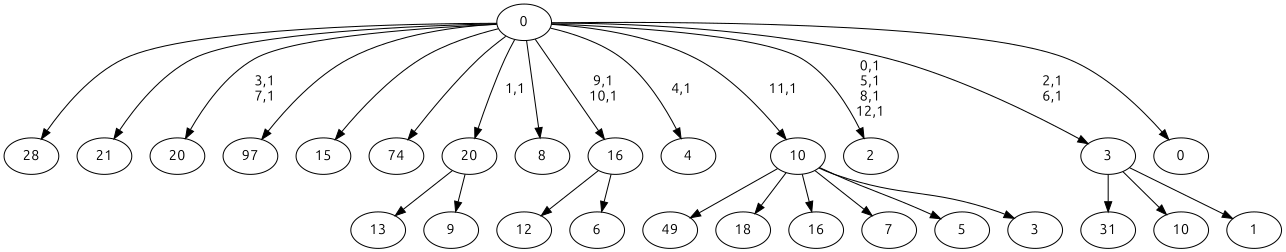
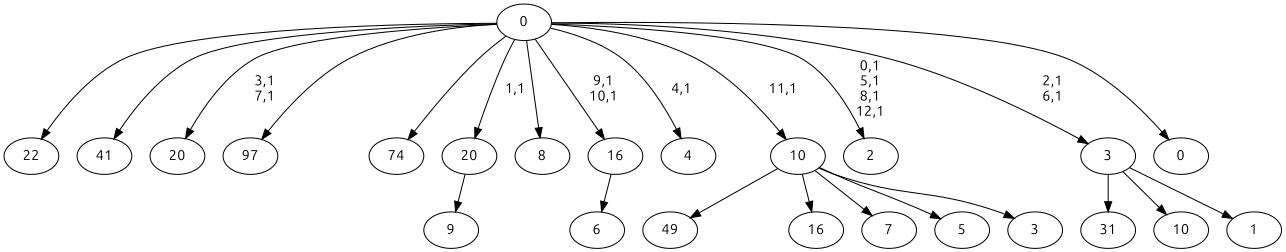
node "28": label "28" -> "22"
node "21": label "21" -> "41"
node "15": removed
node "13": removed
node "12": removed
node "18": removed
